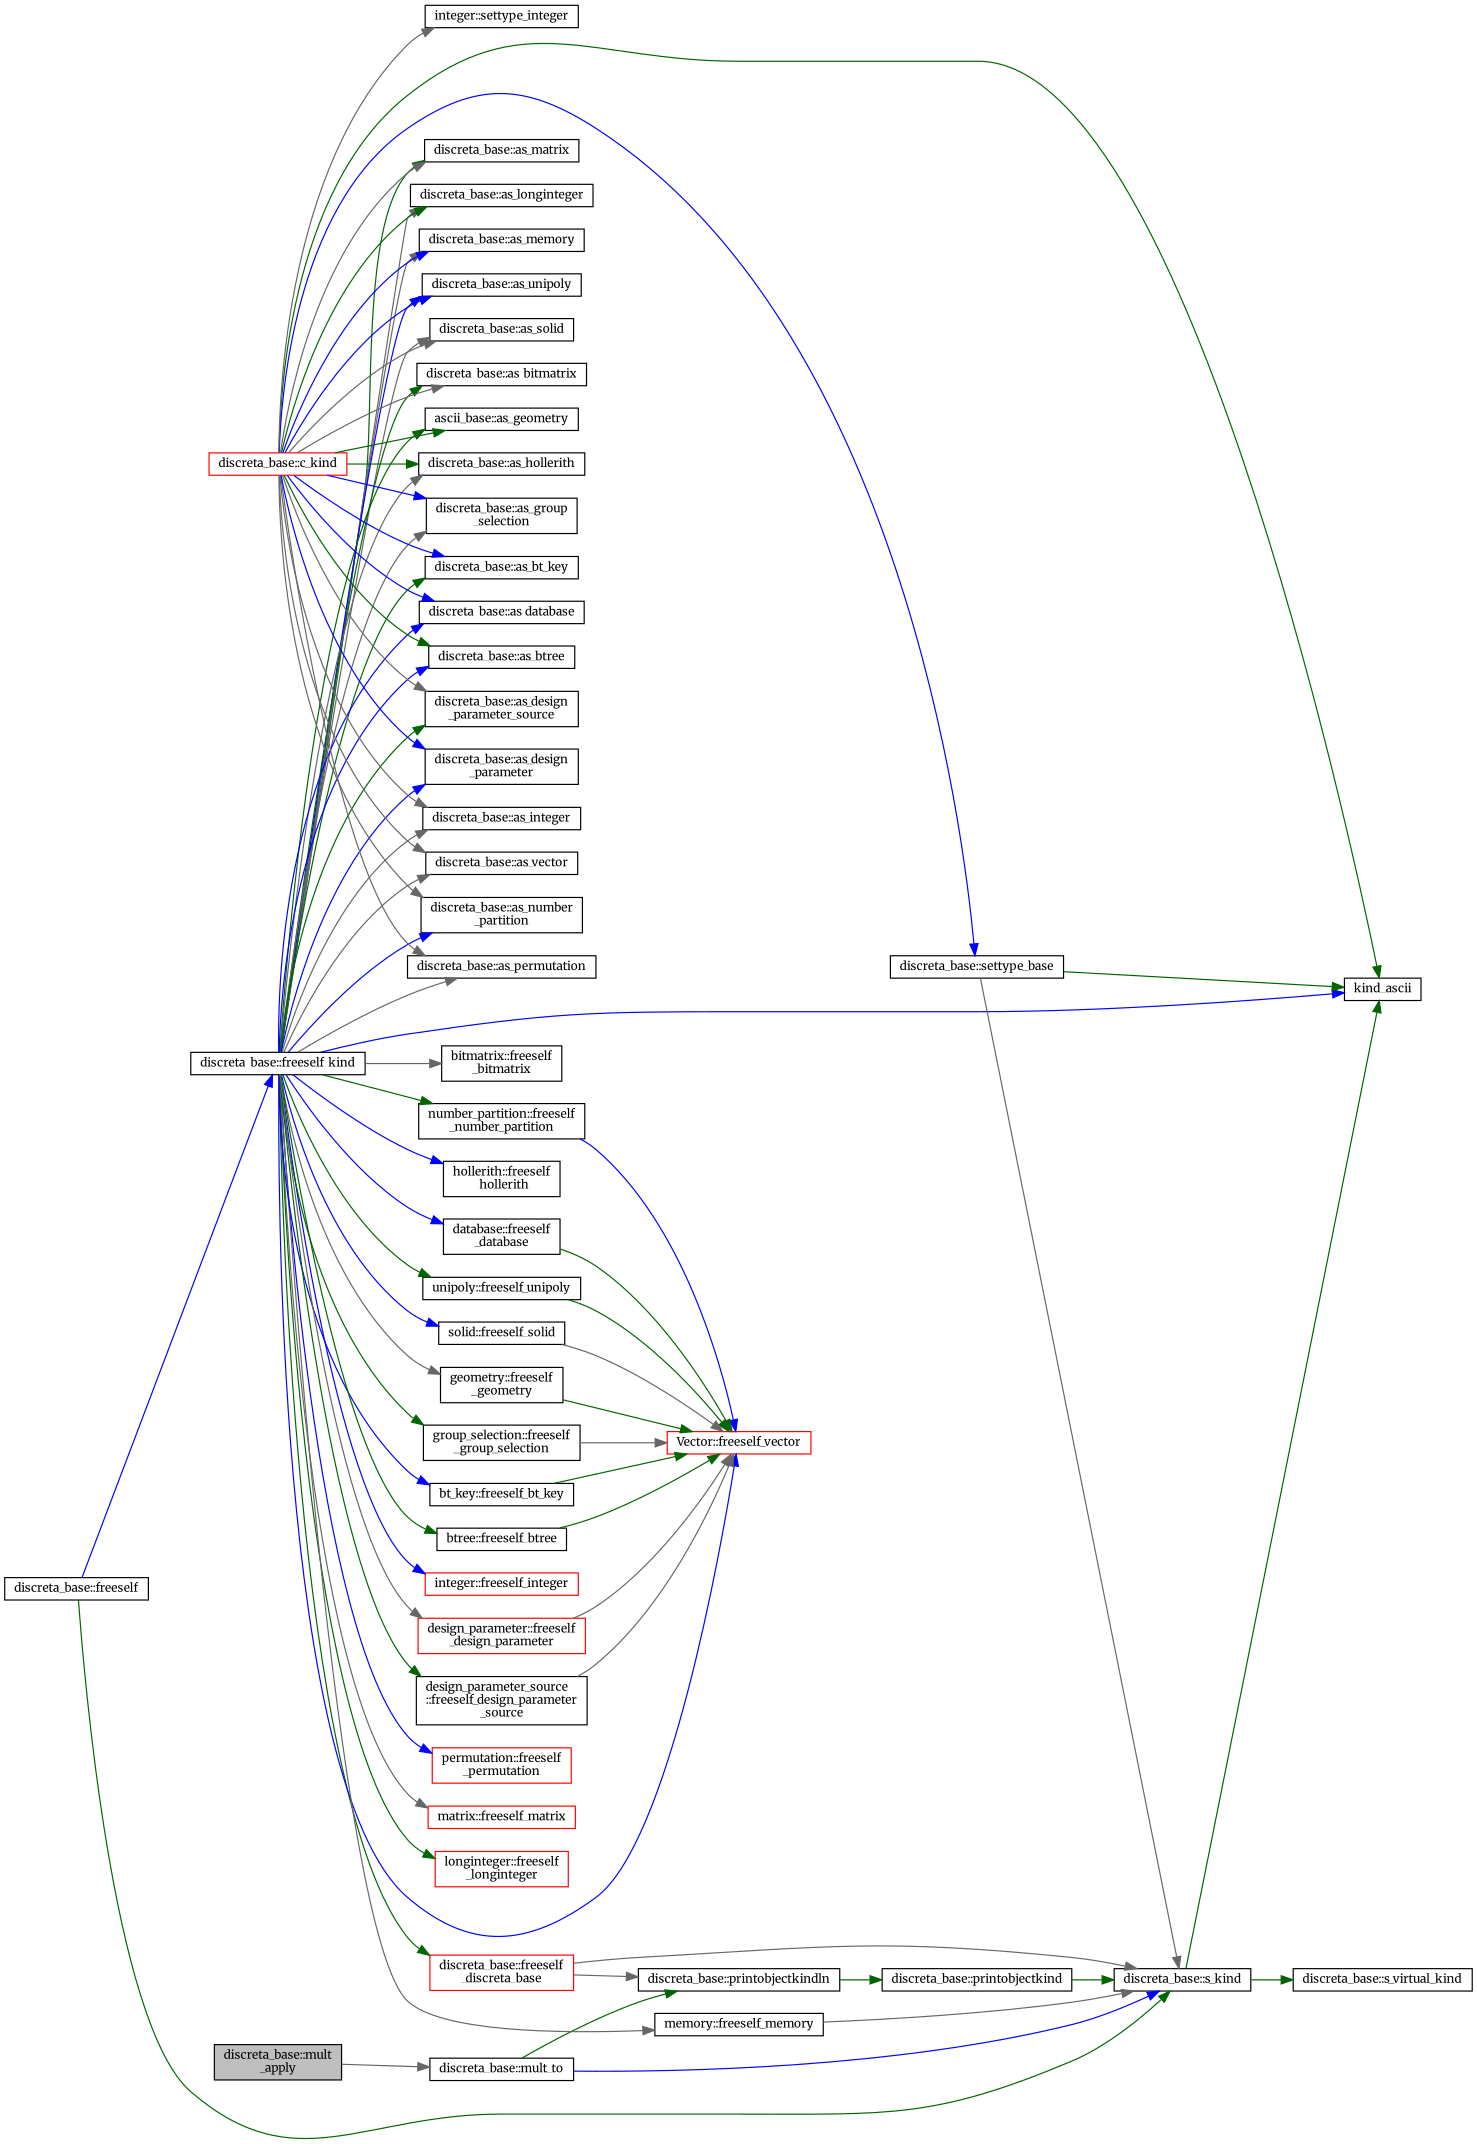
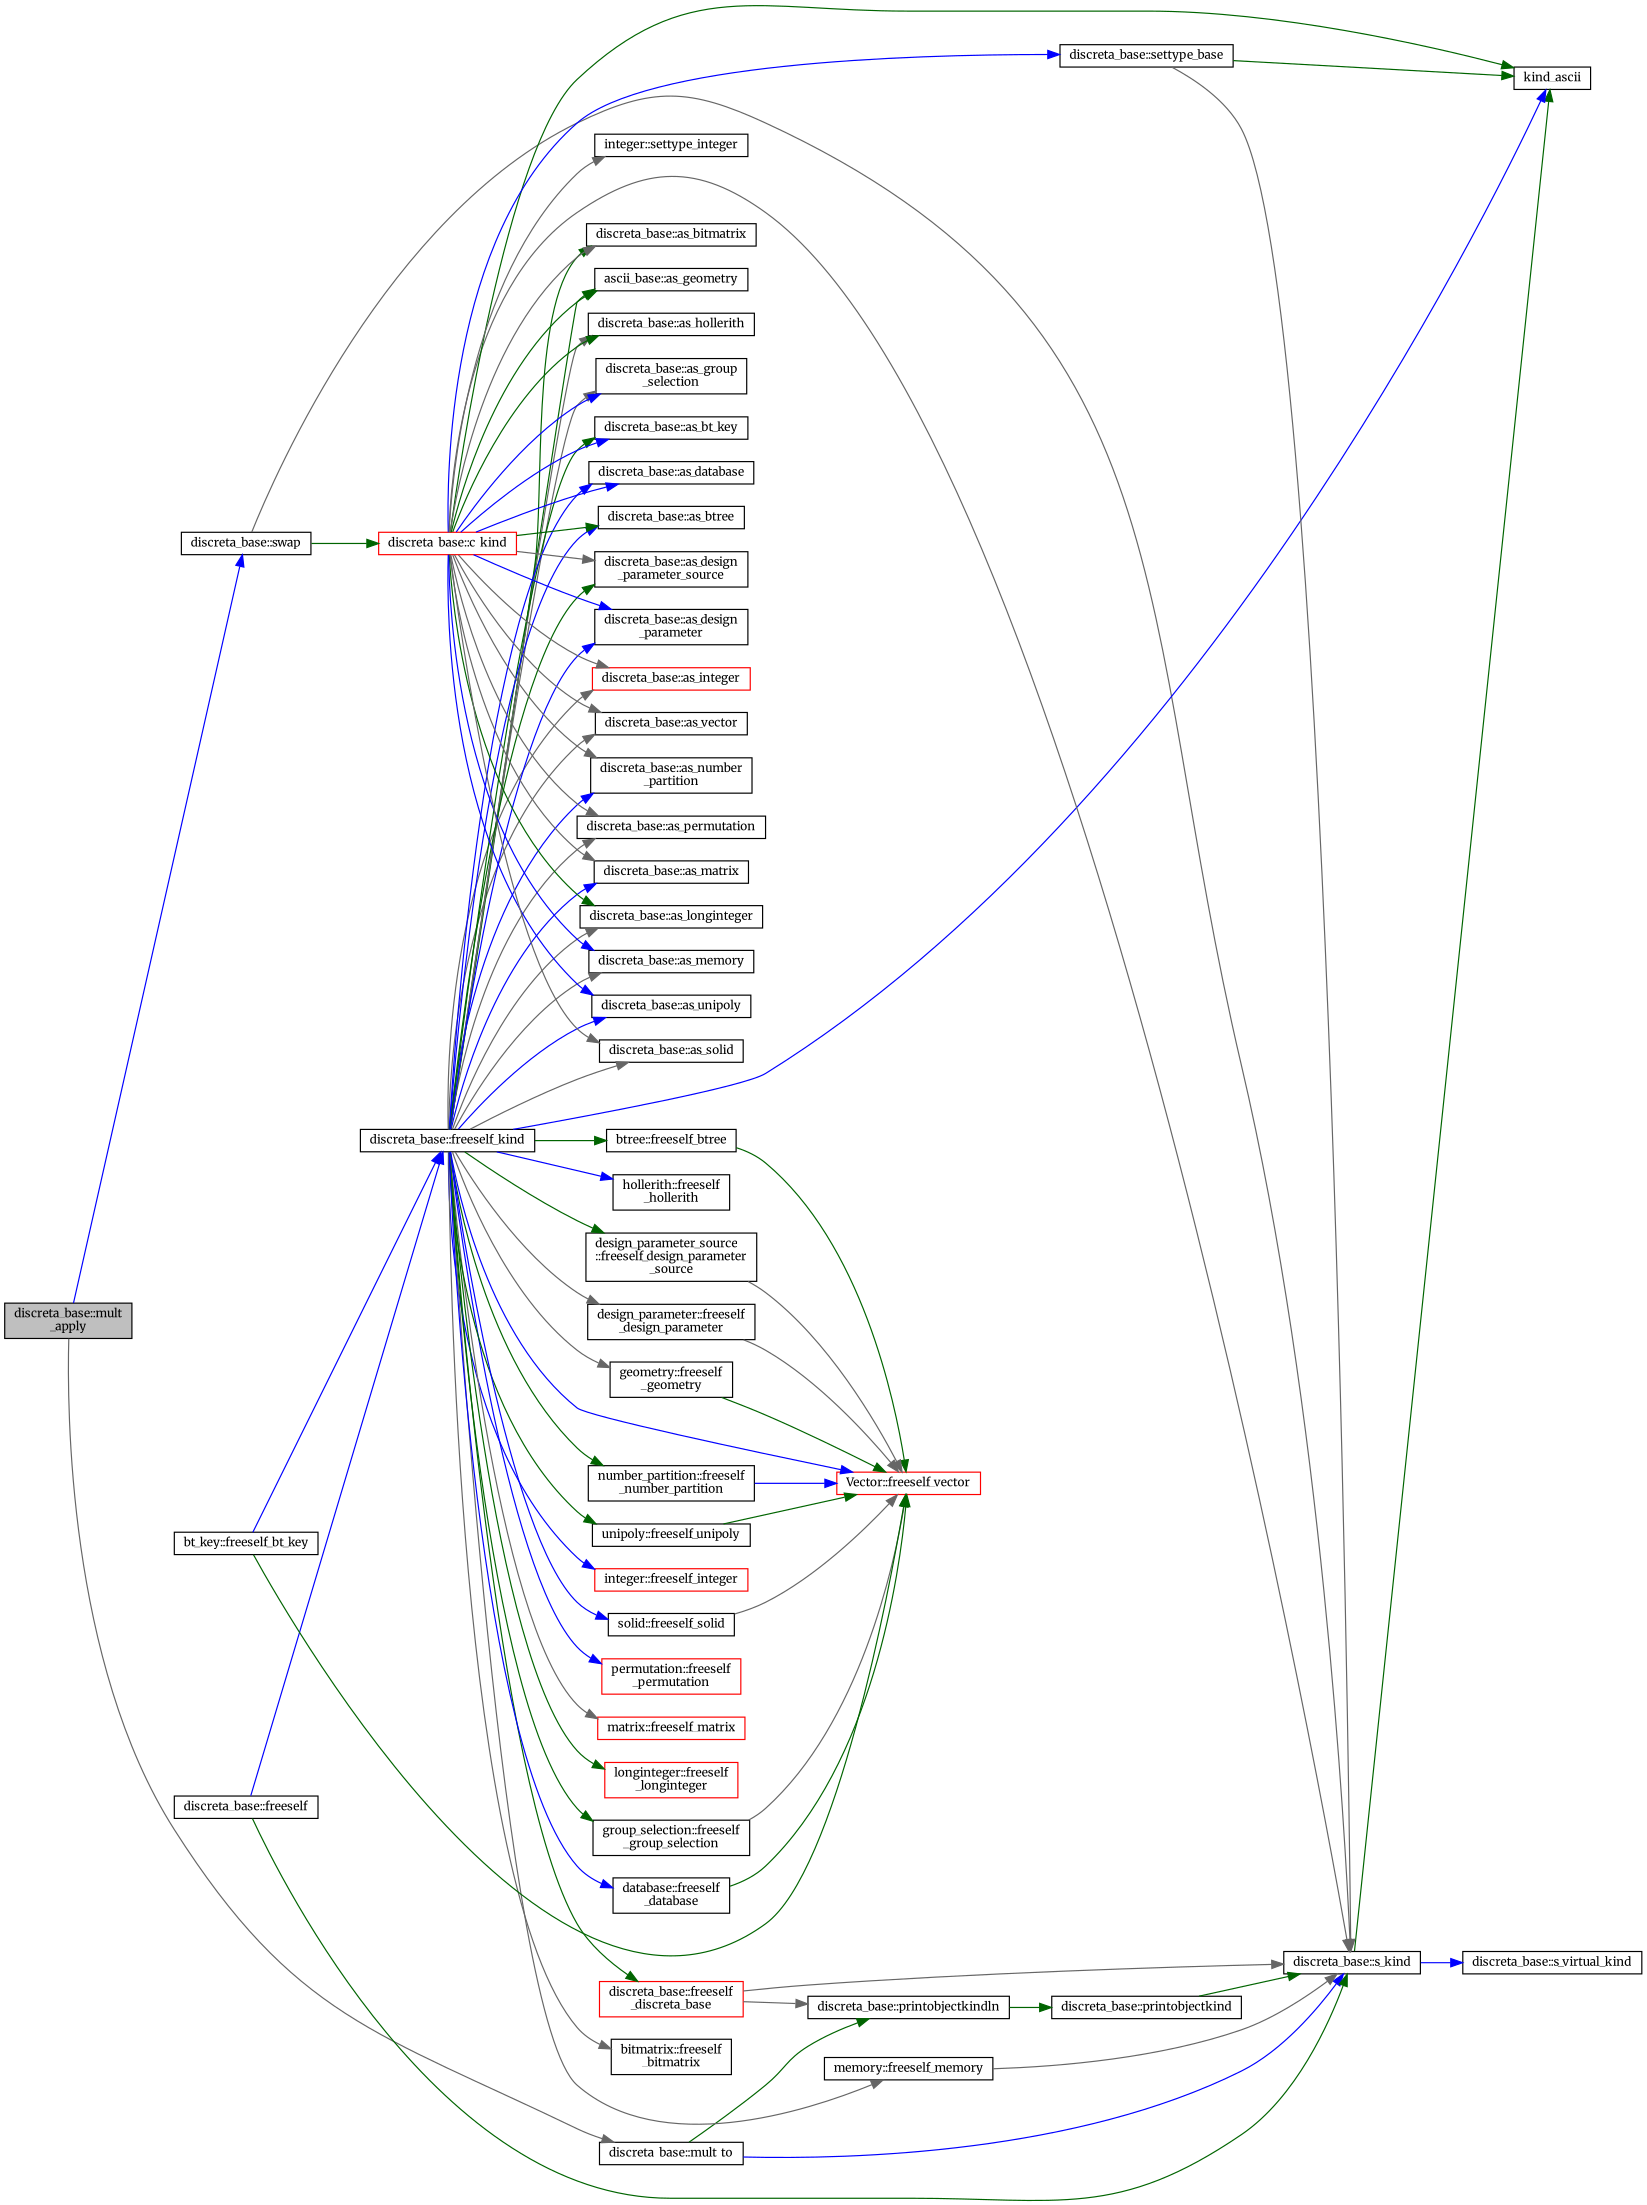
edge "discreta_base::freeself_kind" -> "discreta_base::as_matrix": color darkgreen -> blue
node "discreta_base::swap": added
edge "discreta_base::c_kind" -> "discreta_base::s_kind": added
node "discreta_base::as_integer": color black -> red
edge "discreta_base::freeself_kind" -> "bt_key::freeself_bt_key": reversed
node "design_parameter::freeself _design_parameter": color red -> black
edge "discreta_base::s_kind" -> "discreta_base::s_virtual_kind": color darkgreen -> blue
